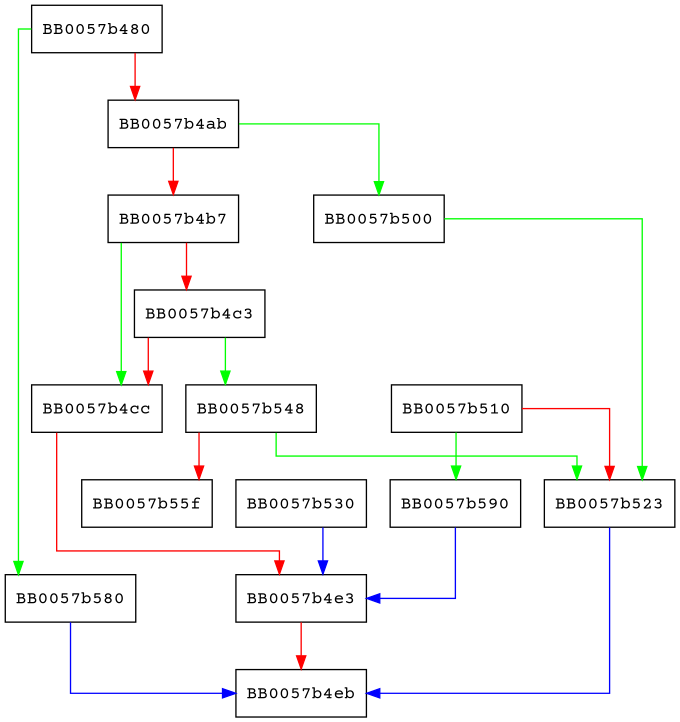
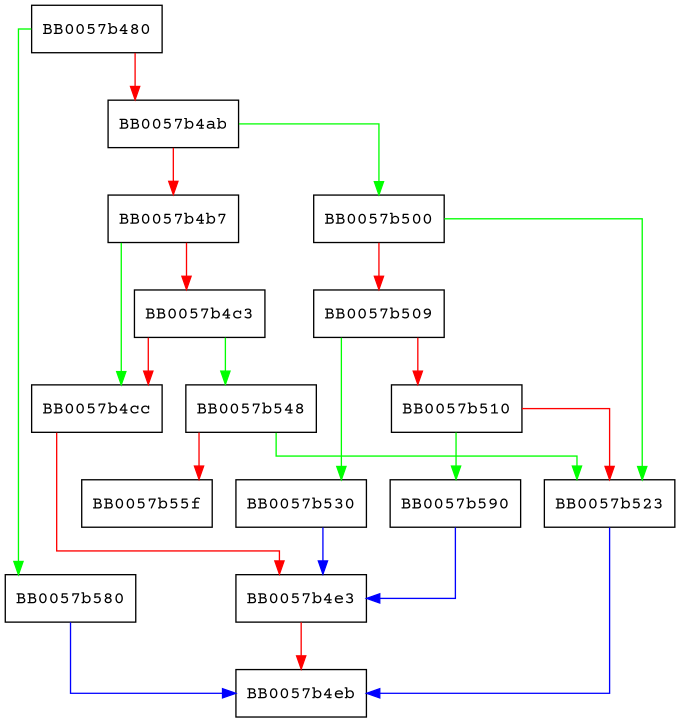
node "BB0057b509": added
